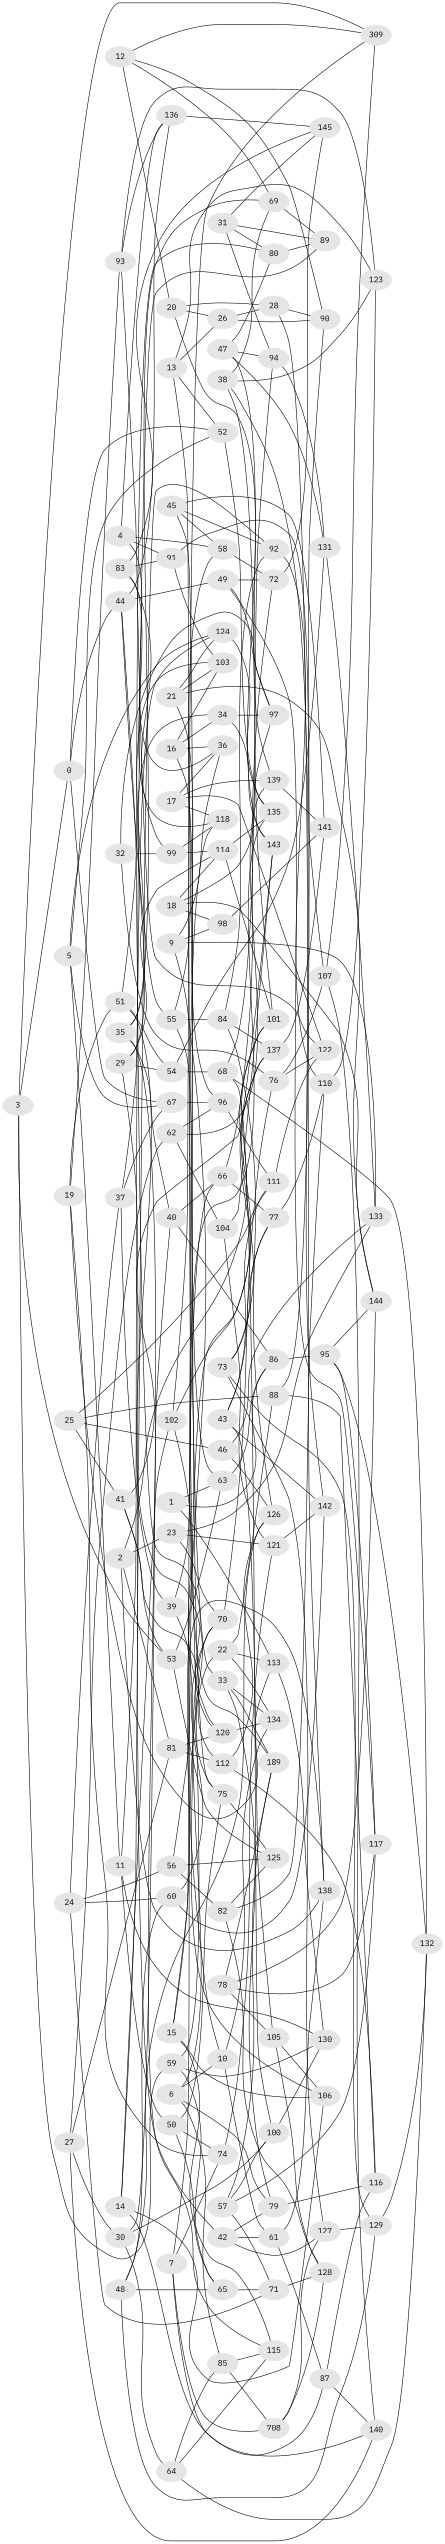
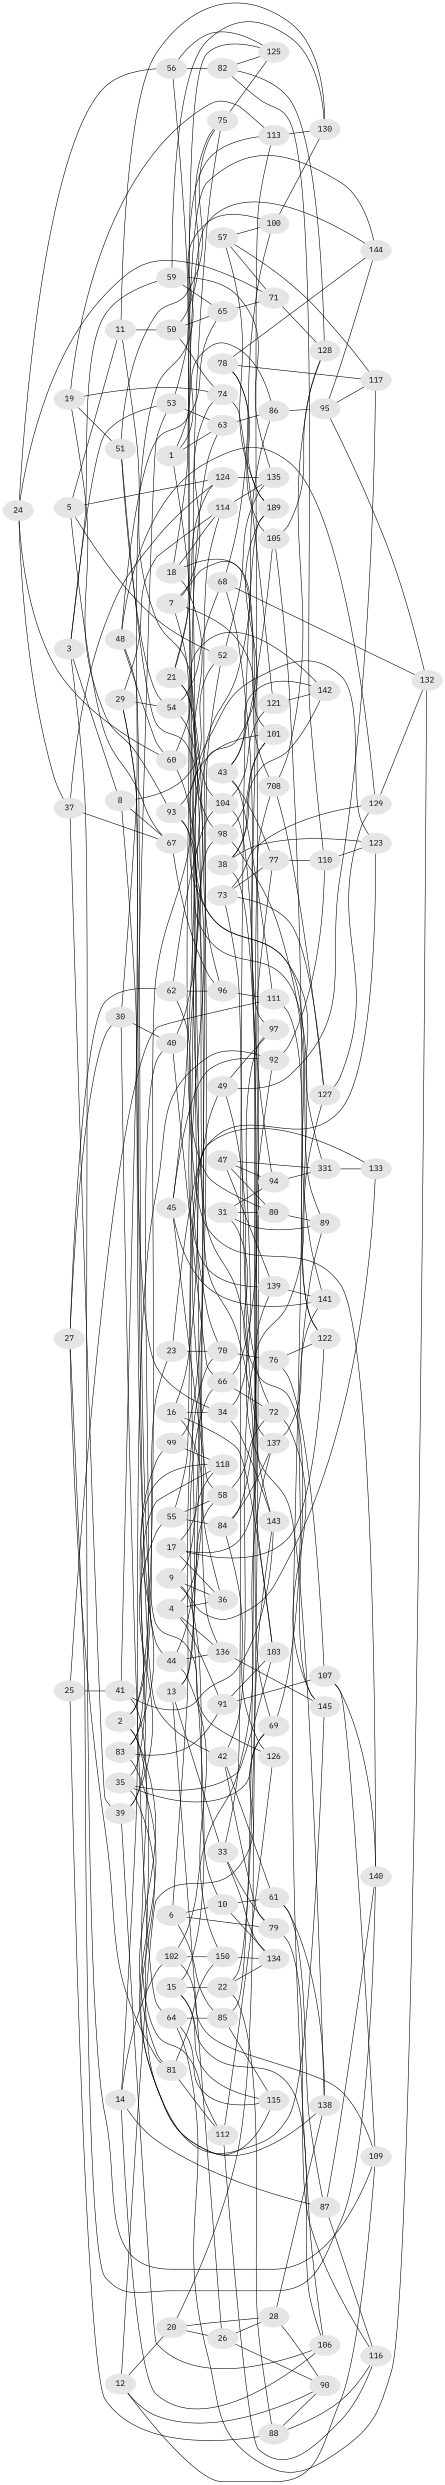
node "309": label "309" -> "109"
node "131": label "131" -> "331"
edge "1" -- "104": added
node "0": label "0" -> "8"
edge "44" -- "55": now "39" -- "55"
node "32": removed
edge "114" -- "101": now "98" -- "101"
node "46": removed
edge "23" -- "121": removed
node "120": label "120" -> "150"
